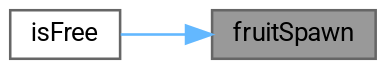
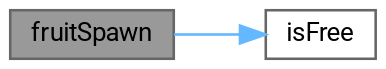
edge "isFree" -> "fruitSpawn": reversed
